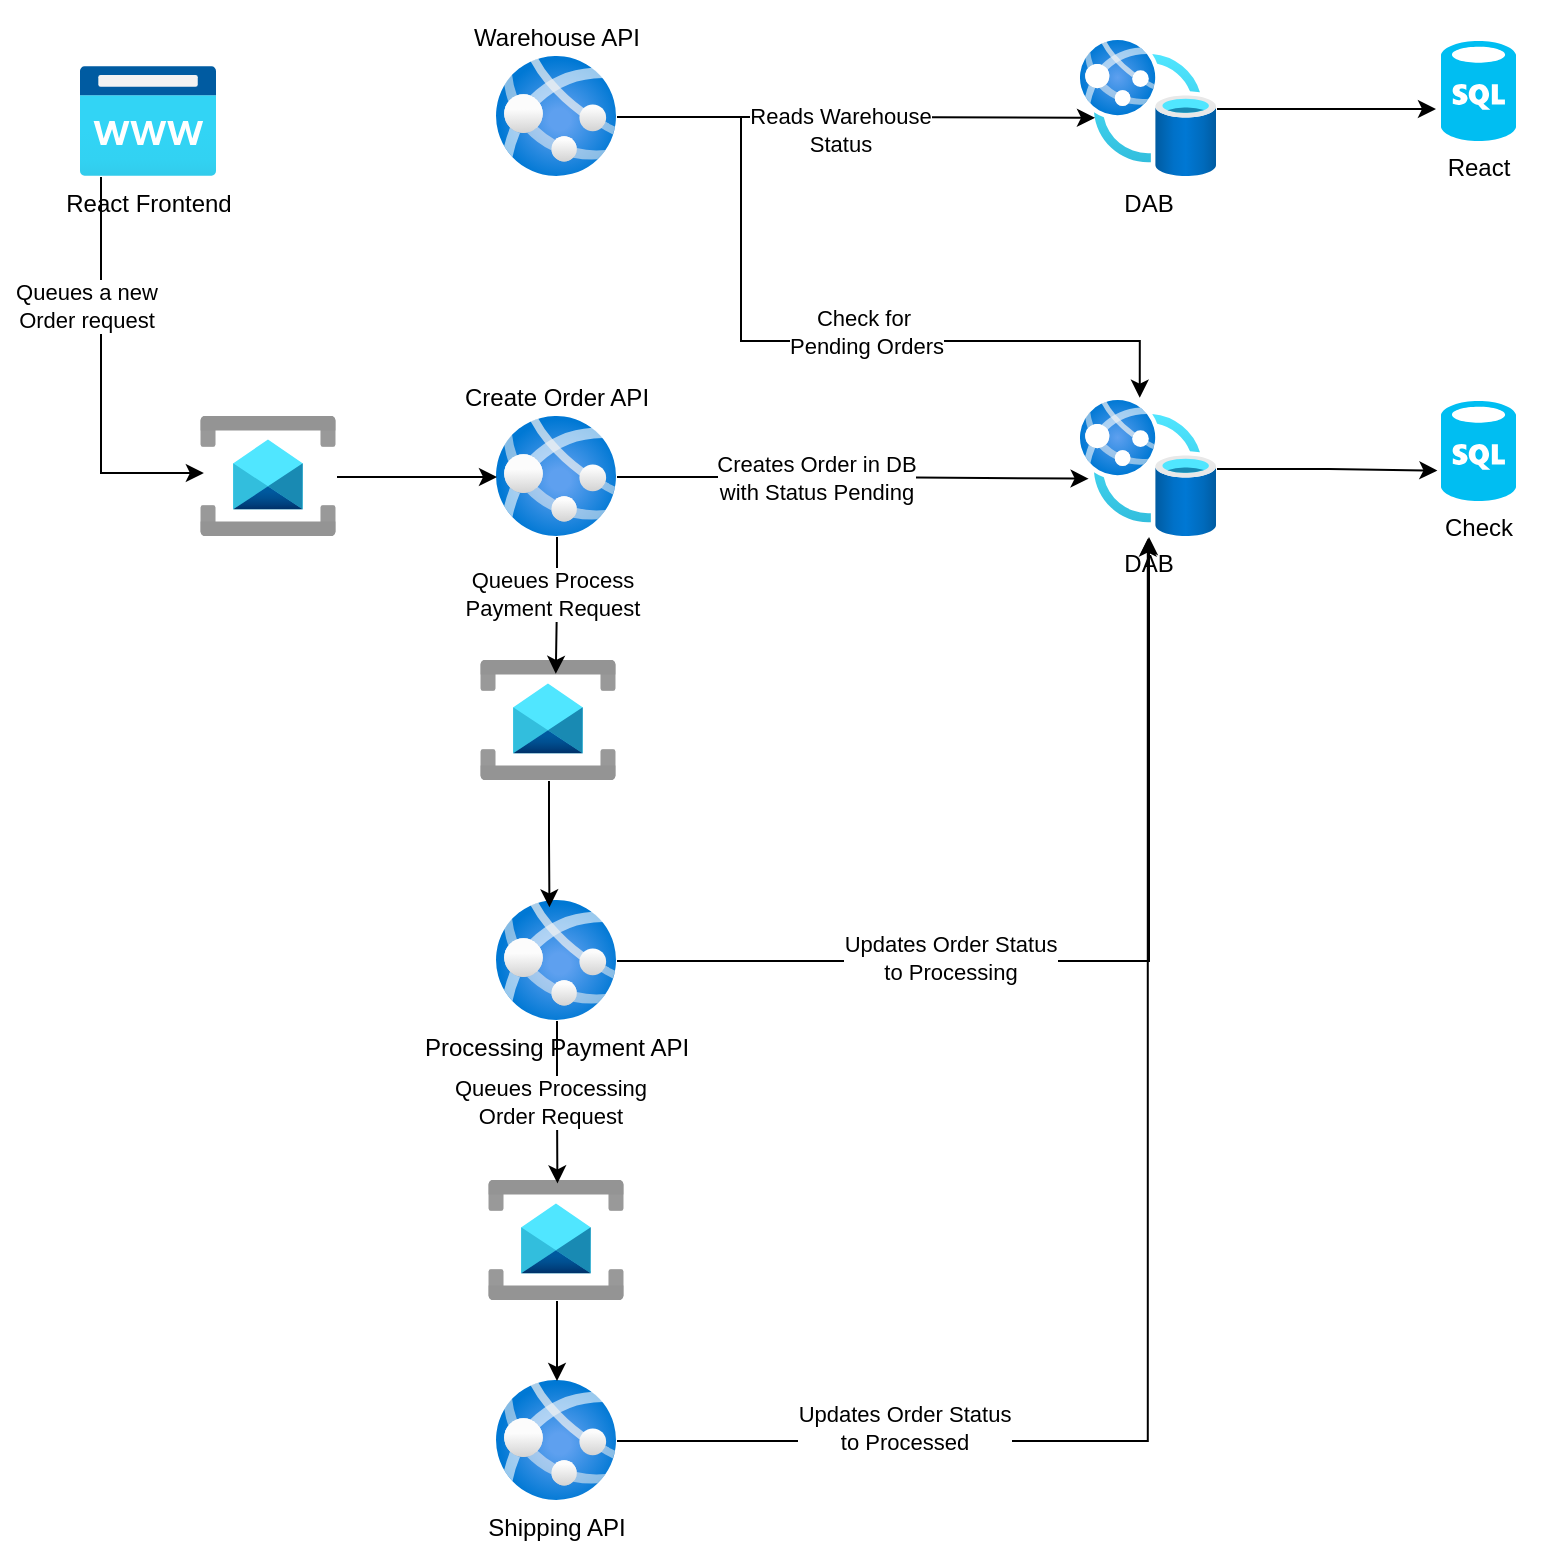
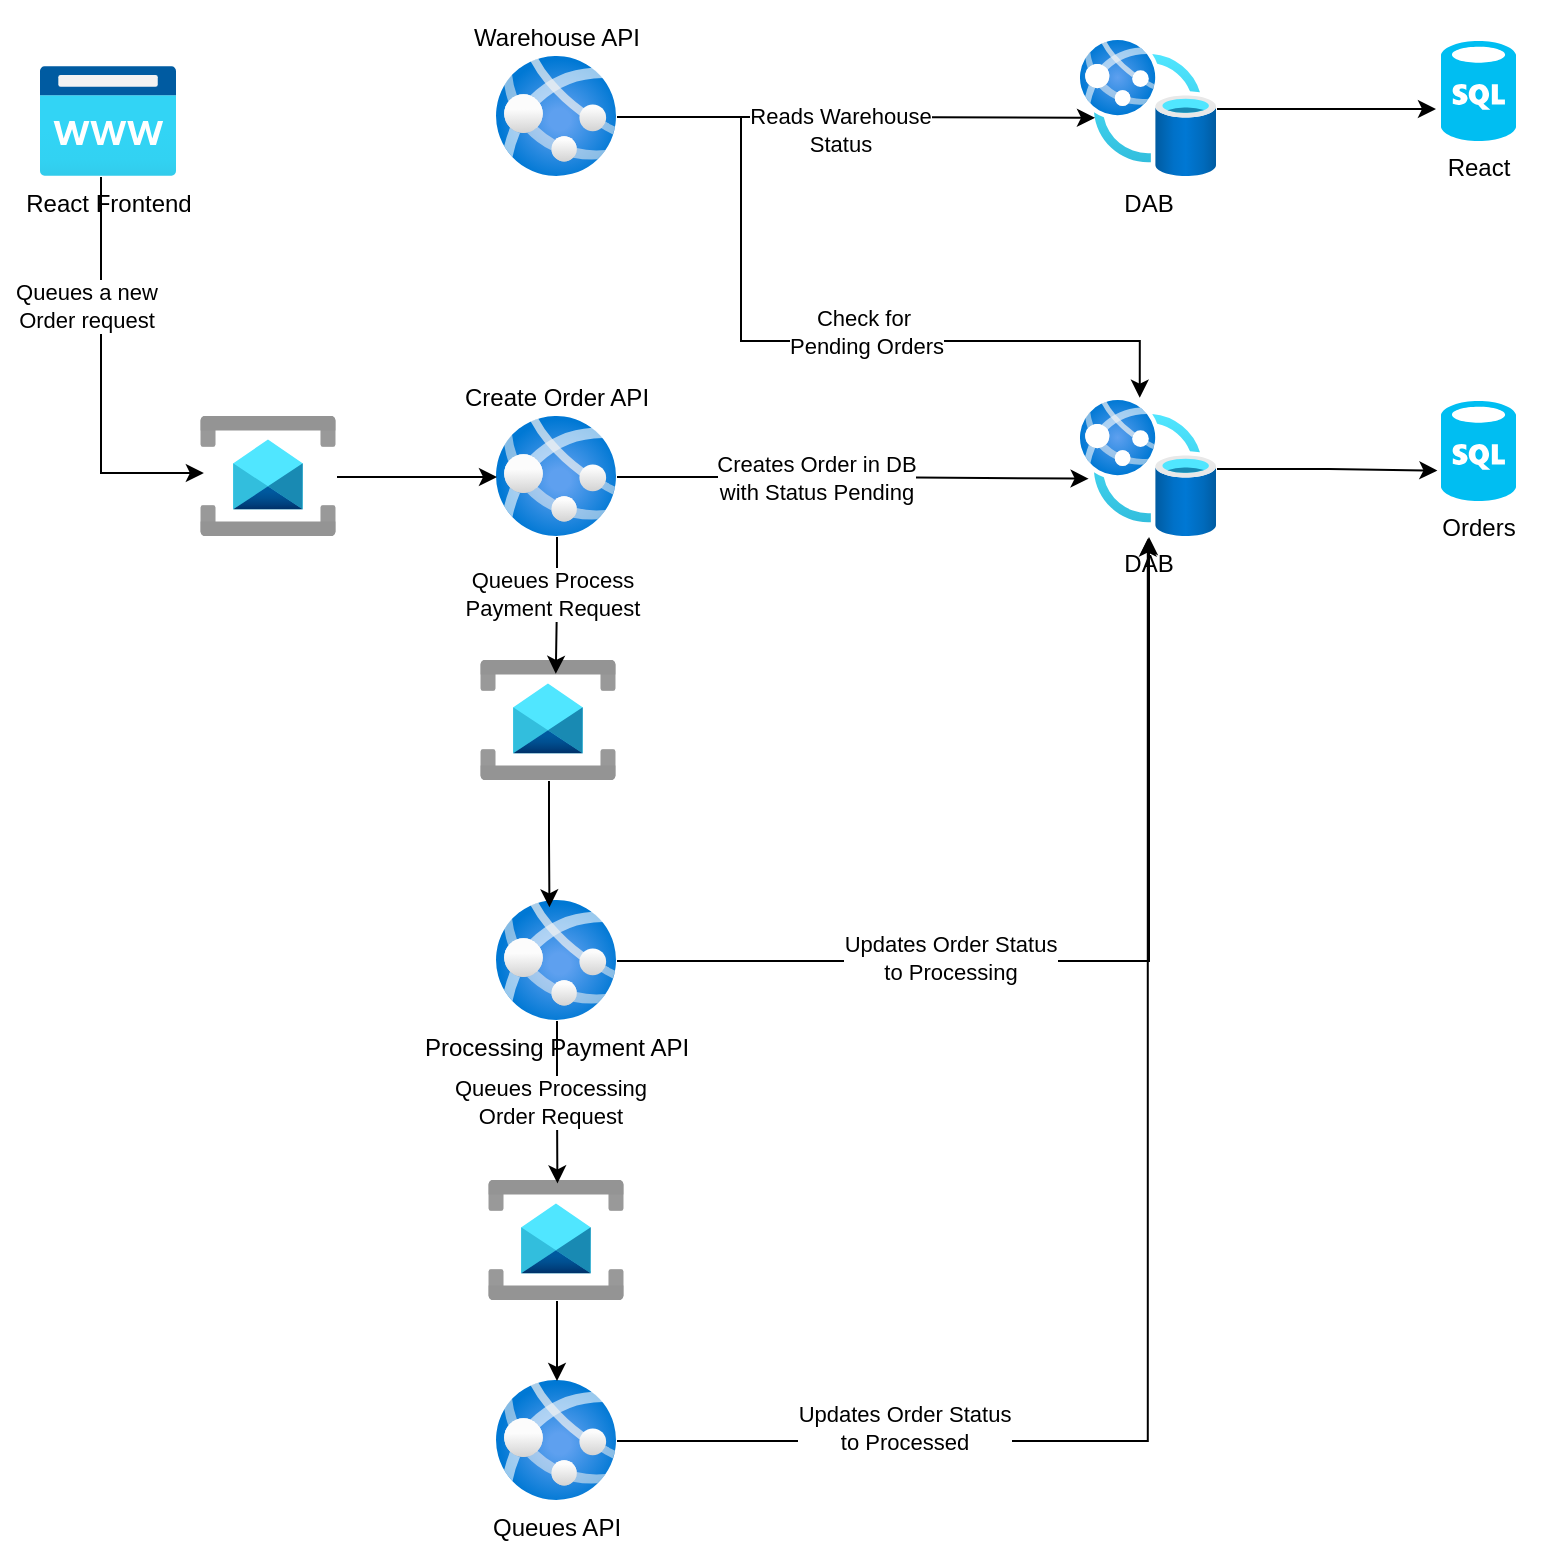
node "React Frontend": moved (149, 122) -> (109, 122)
node "Check": label "Check" -> "Orders"
node "Shipping API": label "Shipping API" -> "Queues API"
